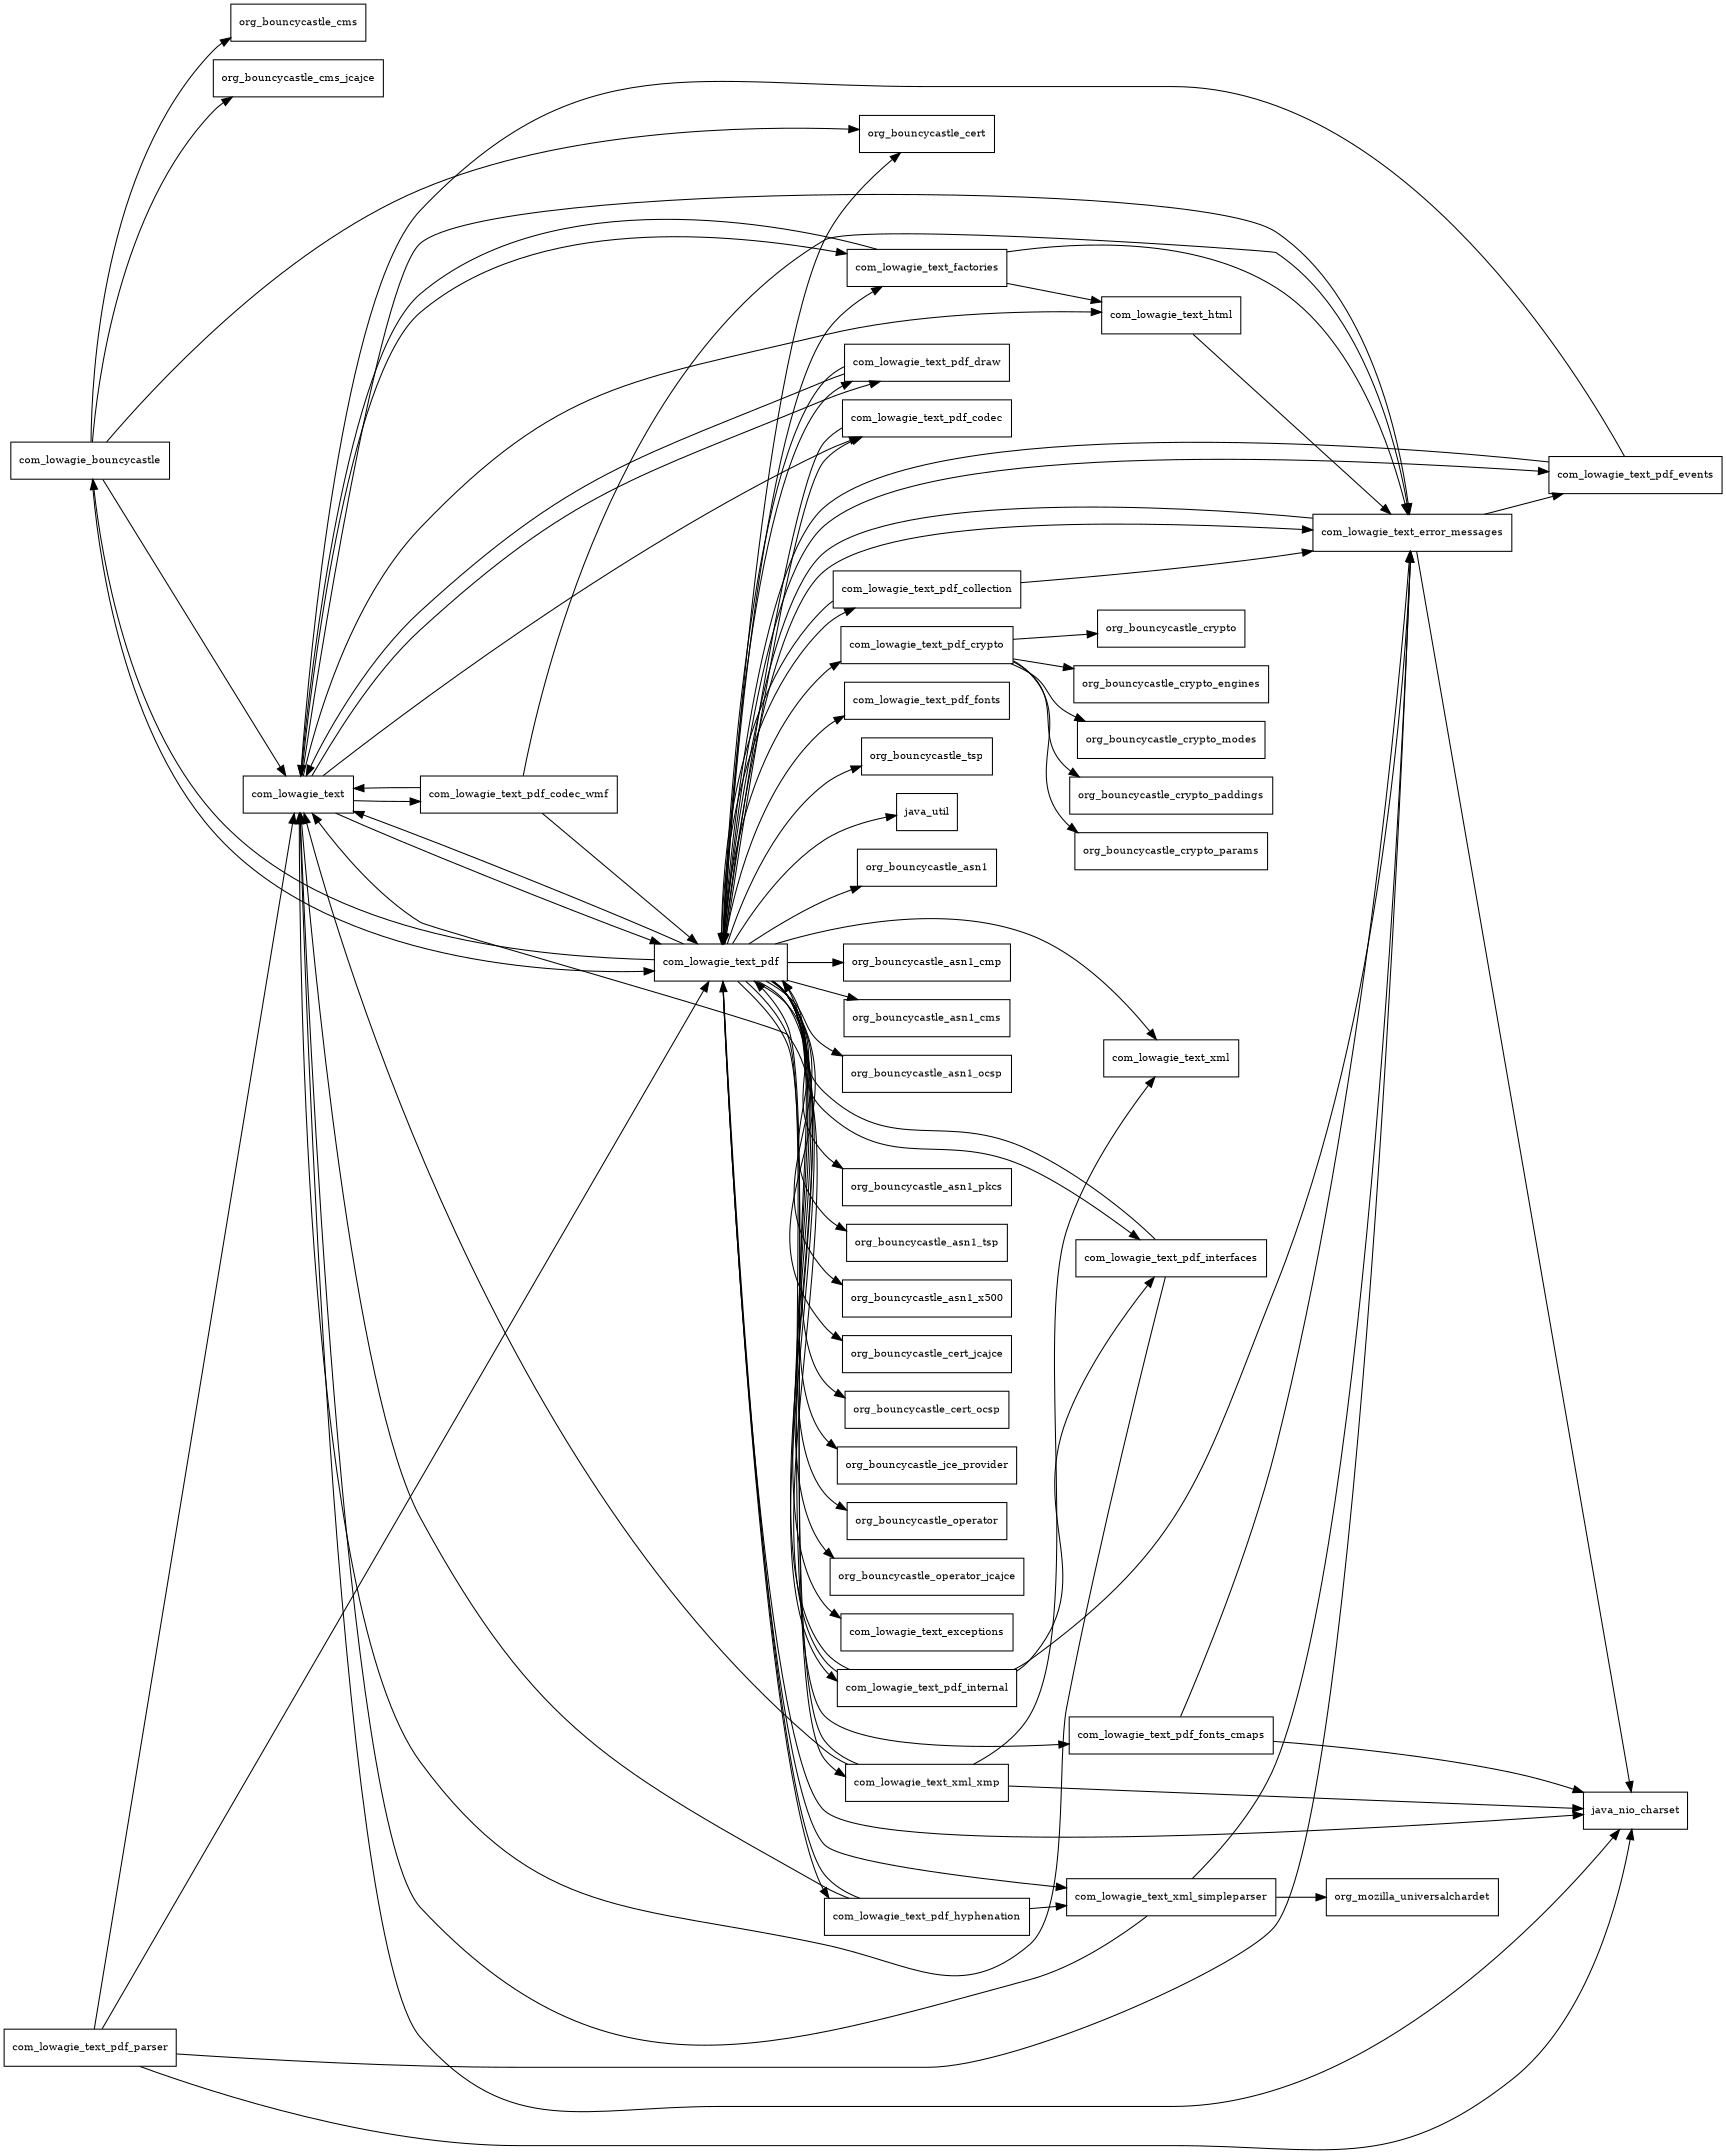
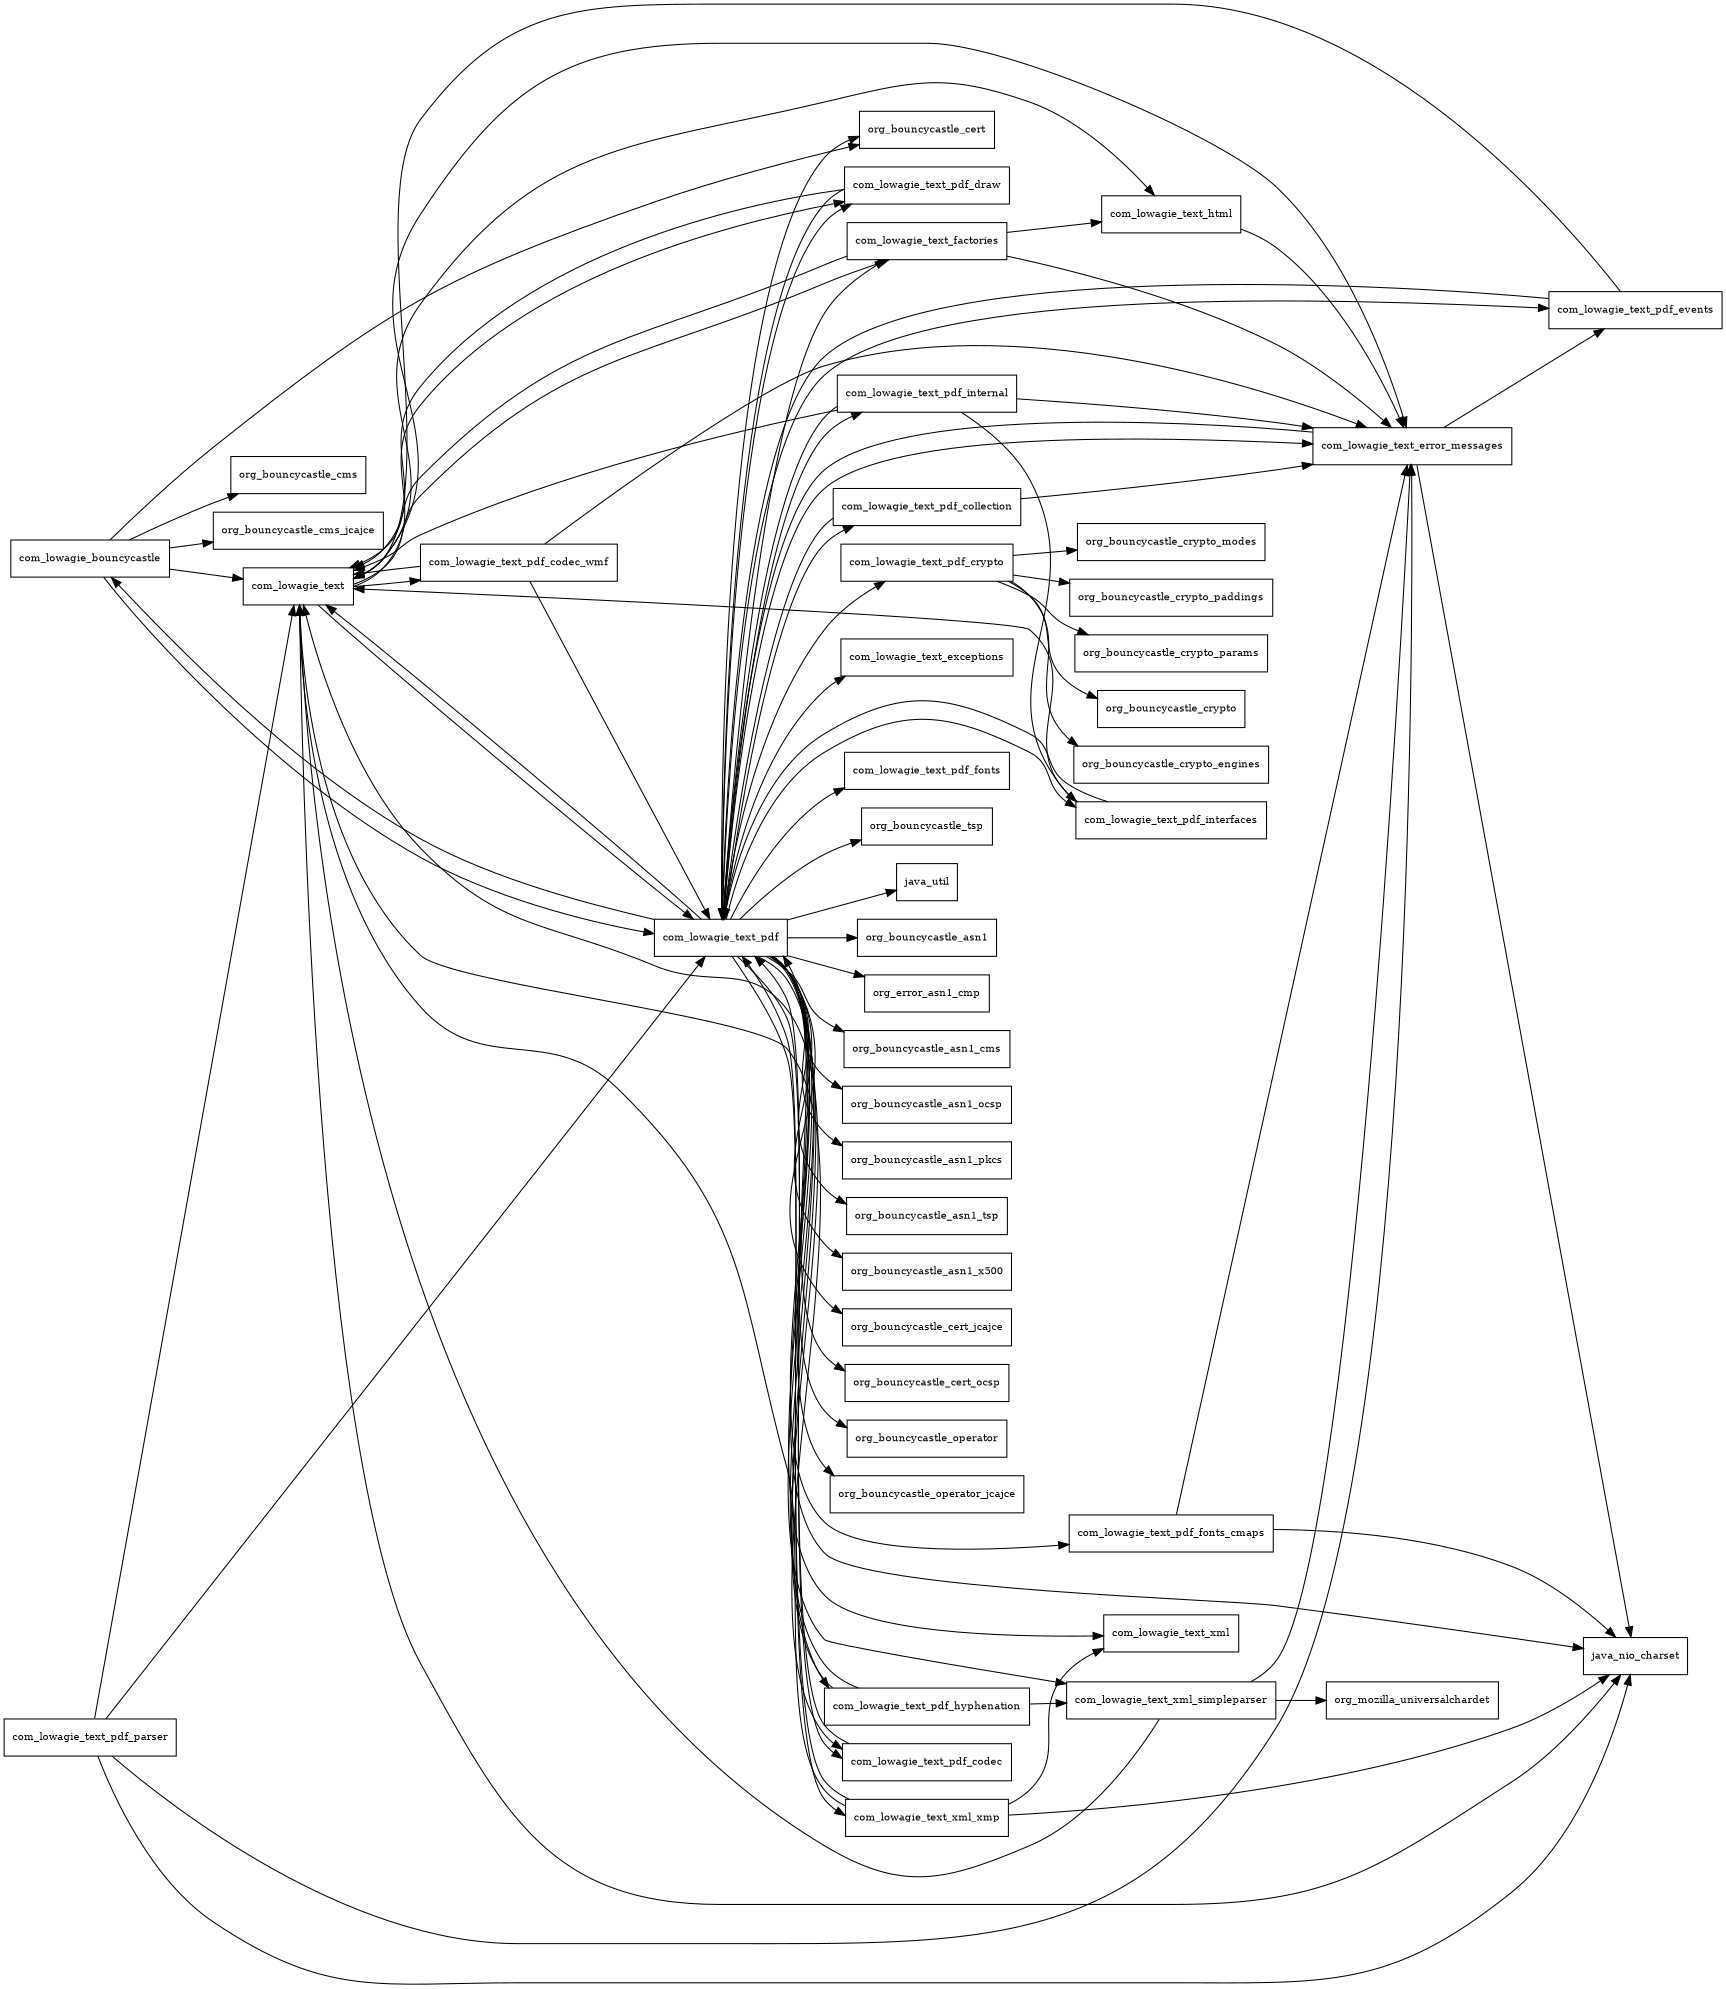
node "org_bouncycastle_asn1_cmp": label "org_bouncycastle_asn1_cmp" -> "org_error_asn1_cmp"
node "org_bouncycastle_jce_provider": removed
